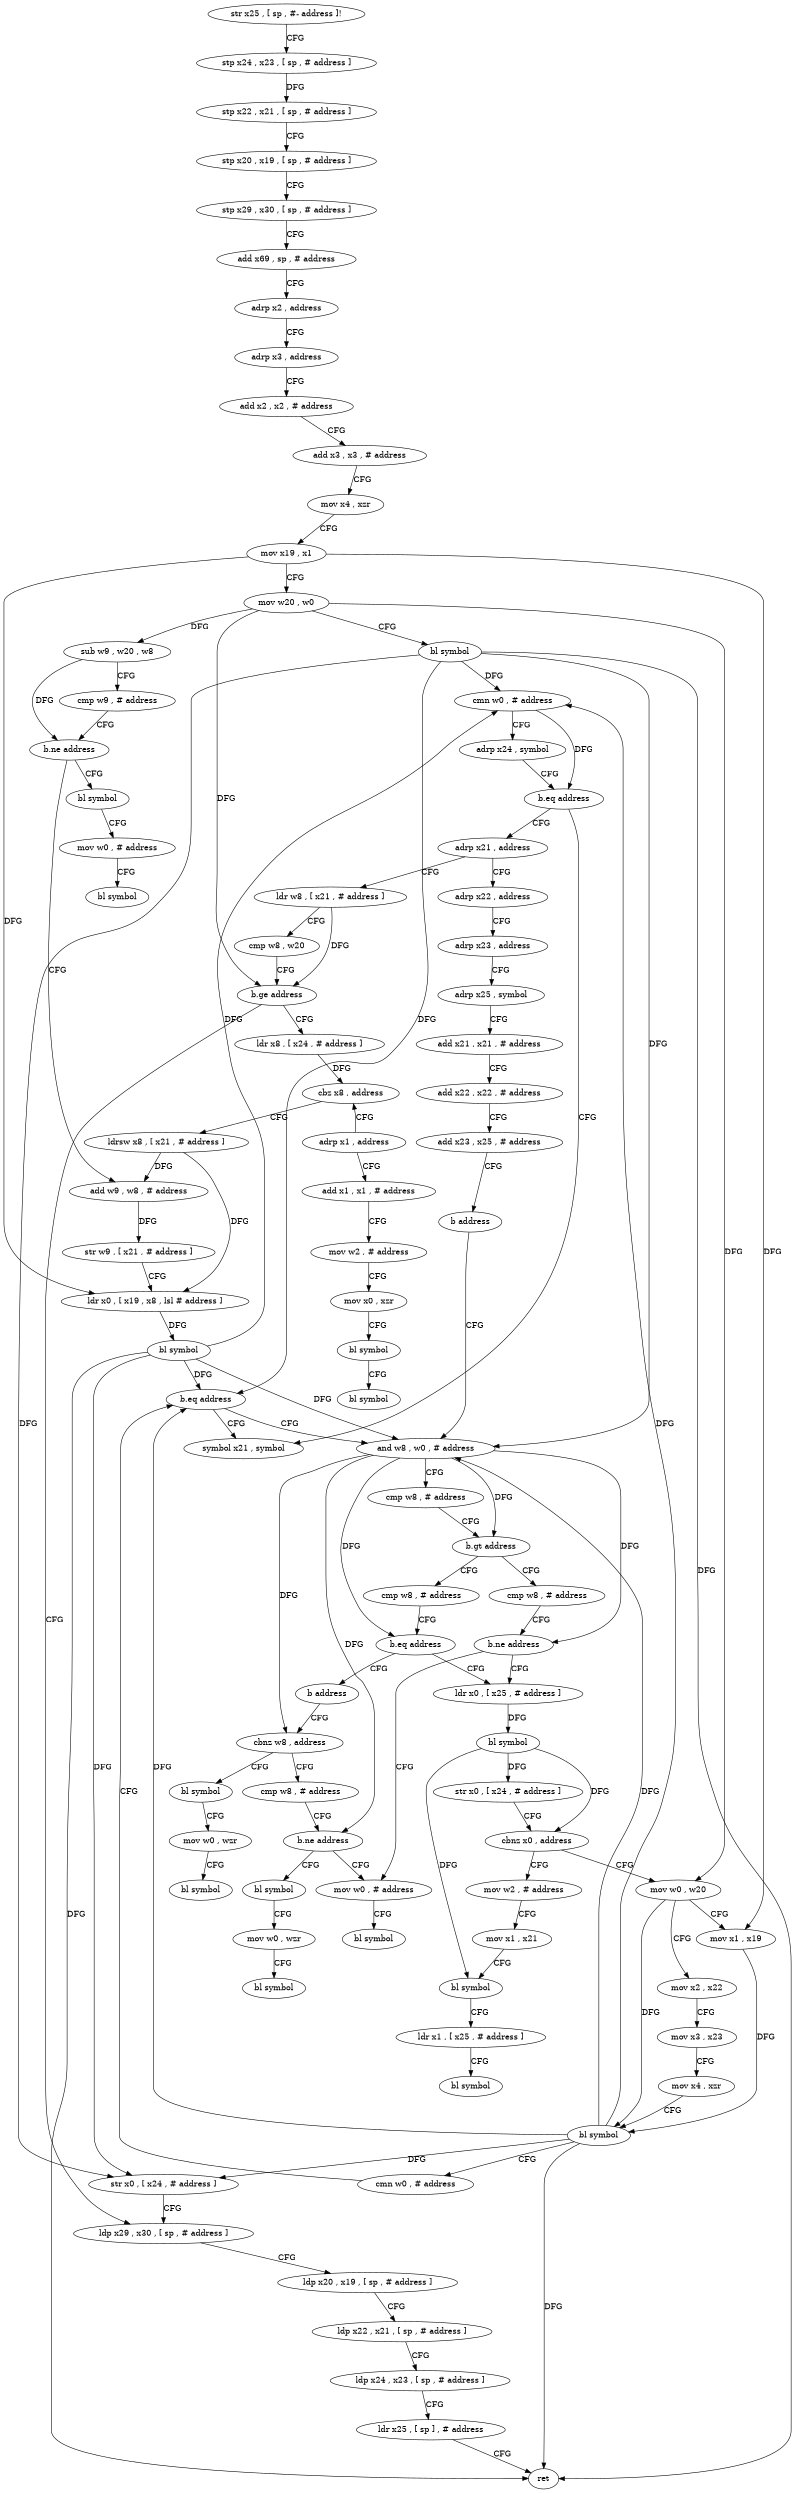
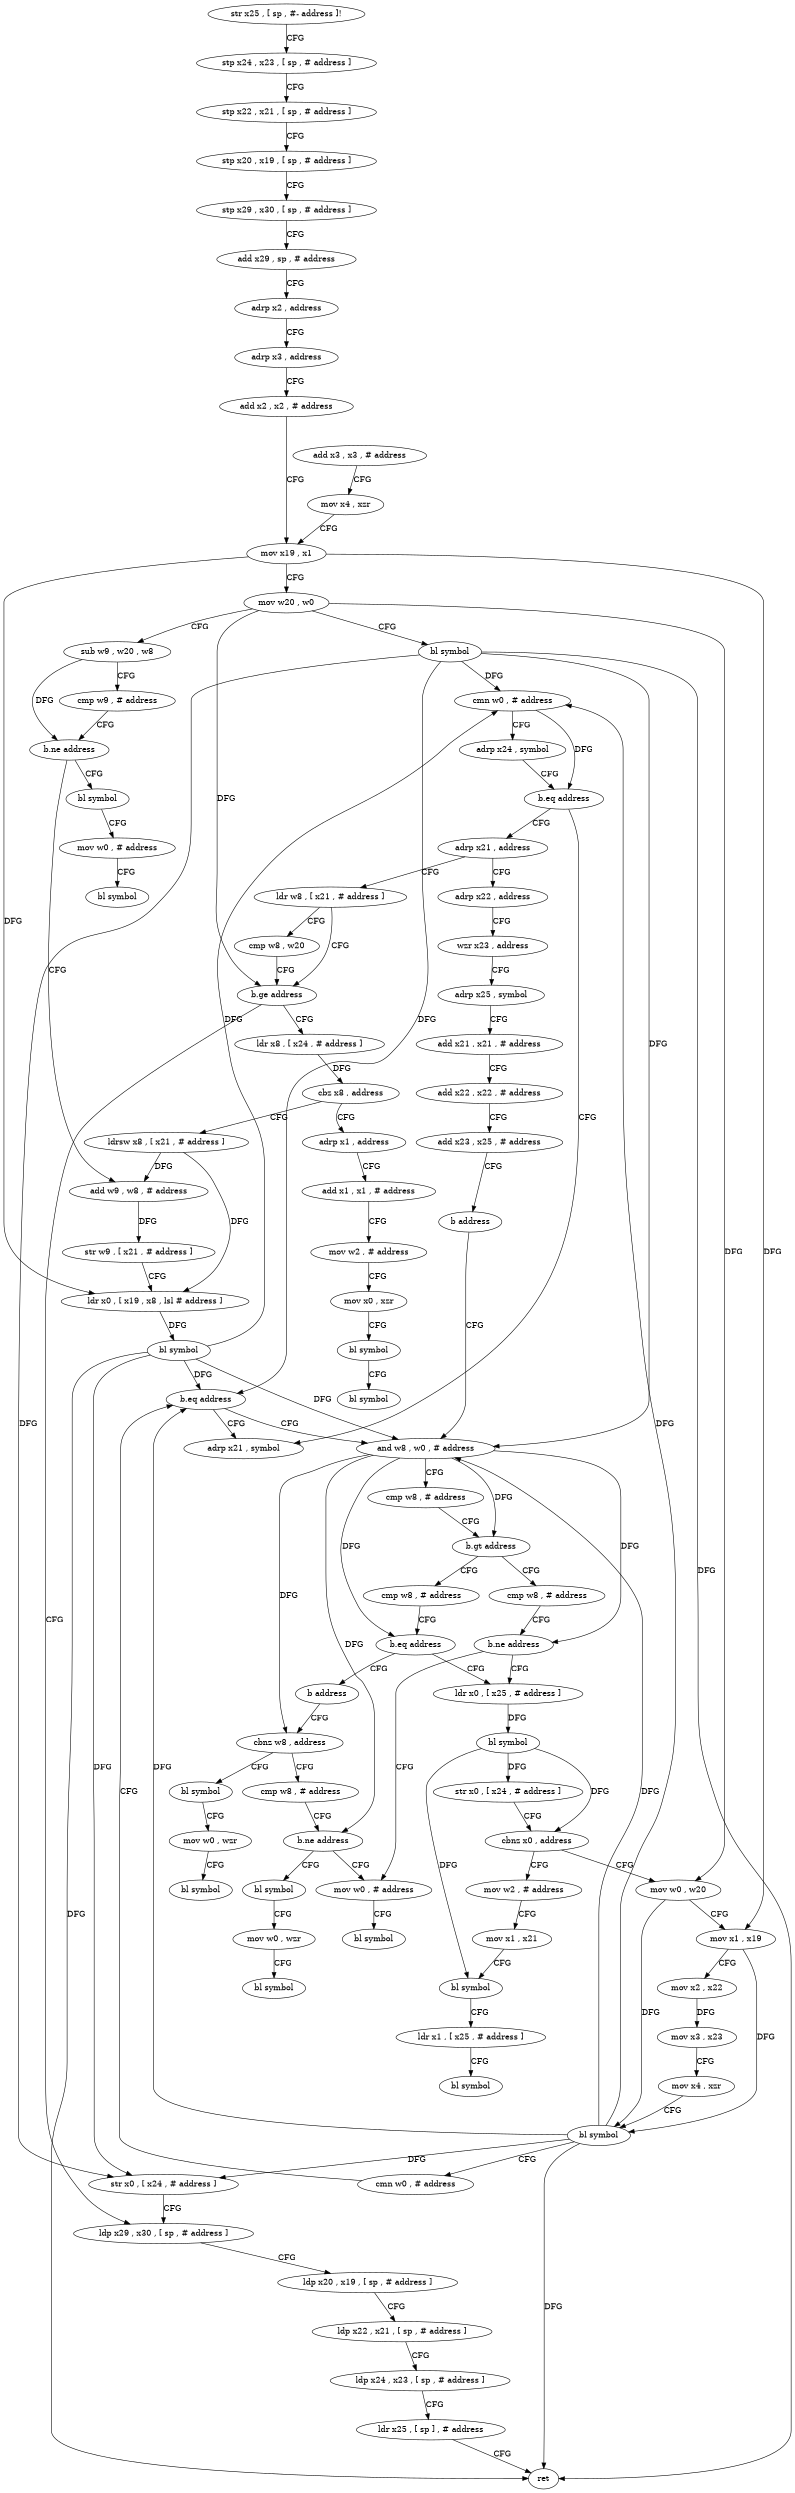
edge "stp x24 , x23 , [ sp , # address ]" -> "stp x22 , x21 , [ sp , # address ]": label "DFG" -> "CFG"
node "add x69 , sp , # address": label "add x69 , sp , # address" -> "add x29 , sp , # address"
edge "add x2 , x2 , # address" -> "add x3 , x3 , # address": now "add x2 , x2 , # address" -> "mov x19 , x1"
edge "mov w20 , w0" -> "sub w9 , w20 , w8": label "DFG" -> "CFG"
edge "ldr w8 , [ x21 , # address ]" -> "b.ge address": label "DFG" -> "CFG"
node "adrp x23 , address": label "adrp x23 , address" -> "wzr x23 , address"
edge "adrp x1 , address" -> "cbz x8 , address": reversed
node "symbol x21 , symbol": label "symbol x21 , symbol" -> "adrp x21 , symbol"
edge "mov w0 , w20" -> "mov x2 , x22": now "mov x1 , x19" -> "mov x2 , x22"
edge "mov x2 , x22" -> "mov x3 , x23": label "CFG" -> "DFG"
